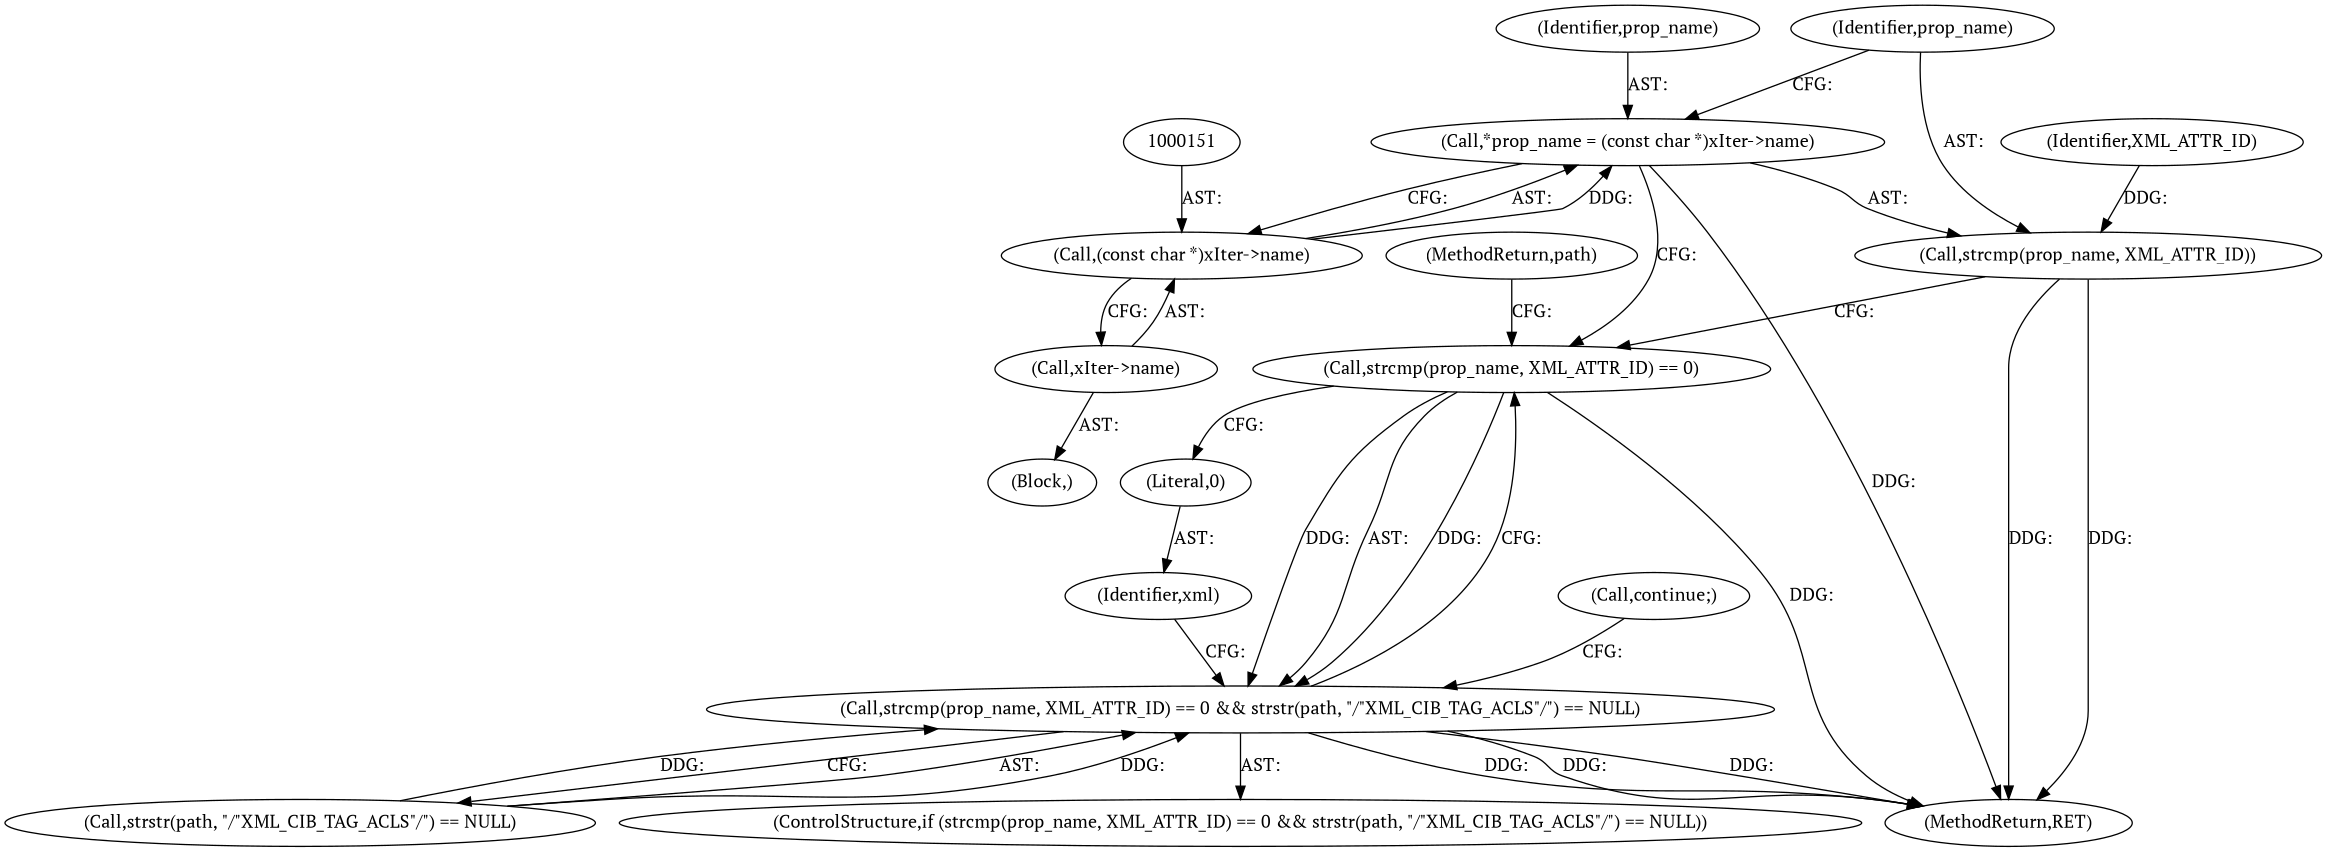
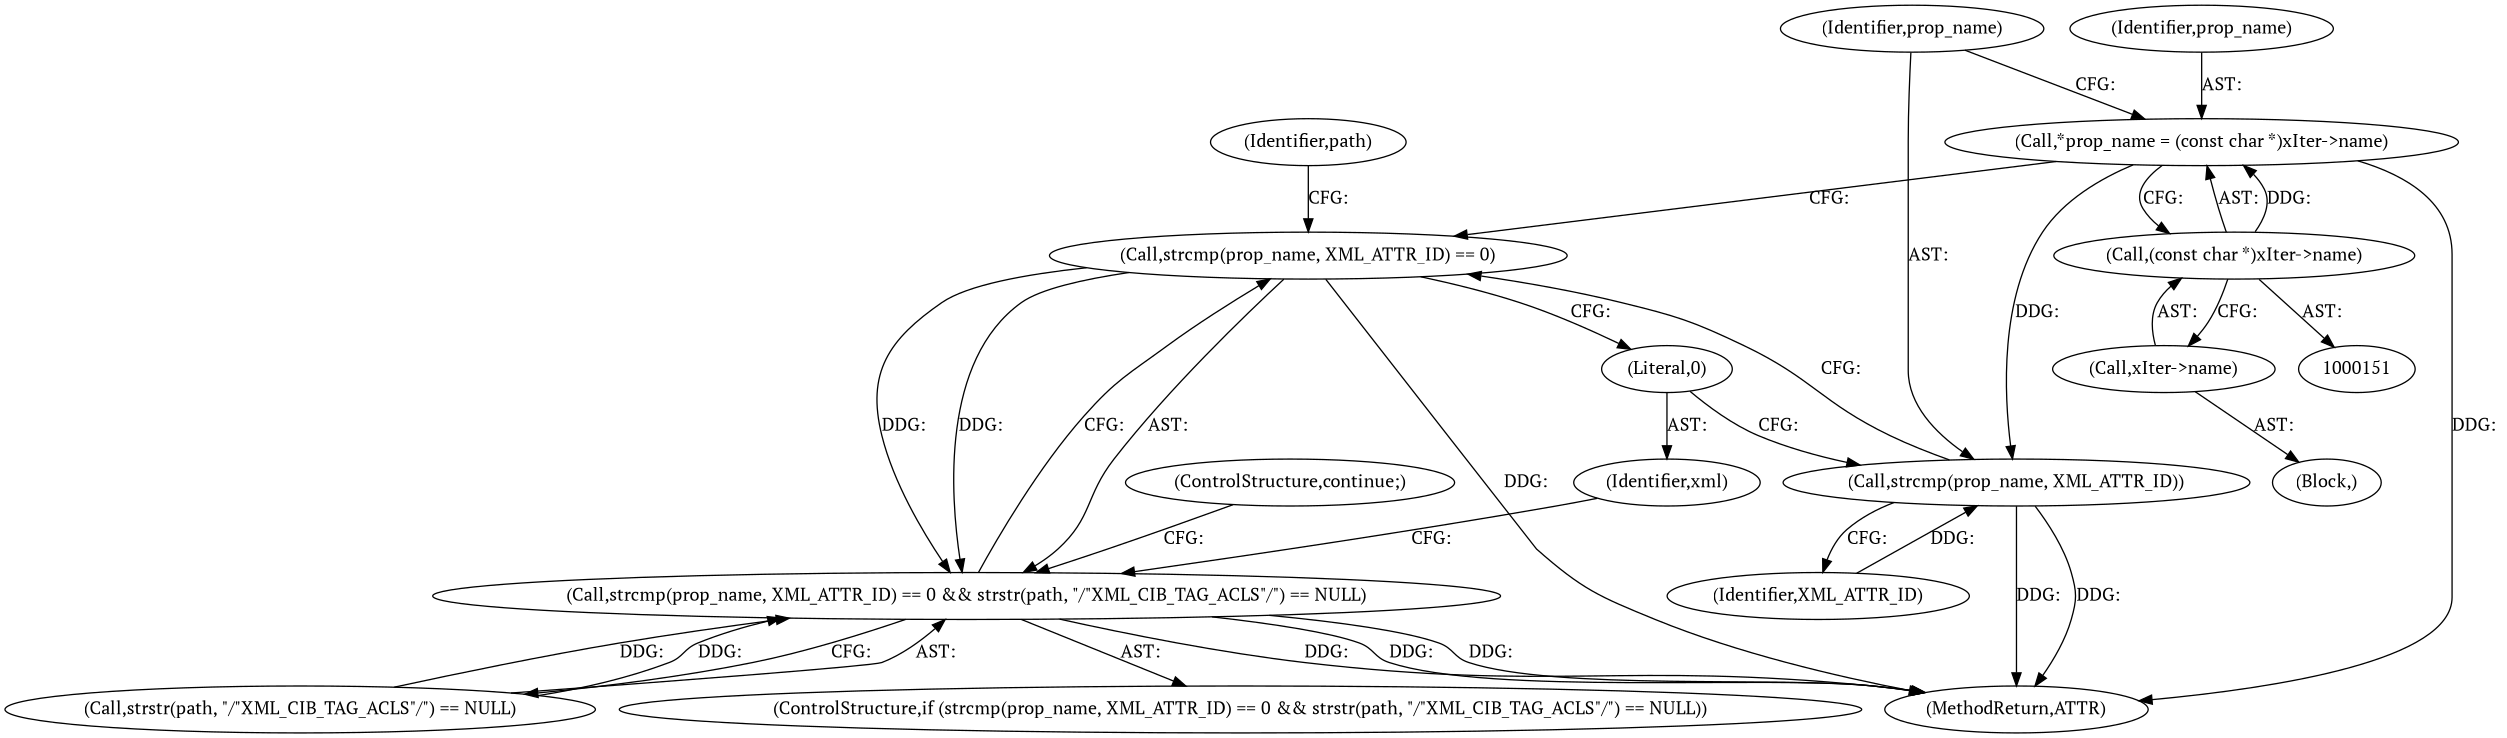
edge "1000151" -> "(Call,(const char *)xIter->name)": reversed
edge "(Call,*prop_name = (const char *)xIter->name)" -> "(Call,strcmp(prop_name, XML_ATTR_ID))": label "AST: " -> "DDG: "
node "(MethodReturn,path)": label "(MethodReturn,path)" -> "(Identifier,path)"
edge "(Literal,0)" -> "(Call,strcmp(prop_name, XML_ATTR_ID))": added, label "CFG:"
edge "(Call,strcmp(prop_name, XML_ATTR_ID))" -> "(Identifier,XML_ATTR_ID)": added, label "CFG:"
node "(Call,continue;)": label "(Call,continue;)" -> "(ControlStructure,continue;)"
node "(MethodReturn,RET)": label "(MethodReturn,RET)" -> "(MethodReturn,ATTR)"
